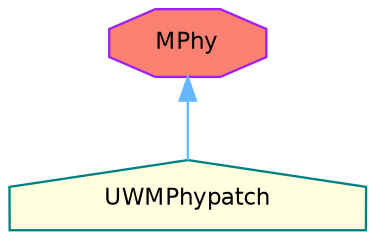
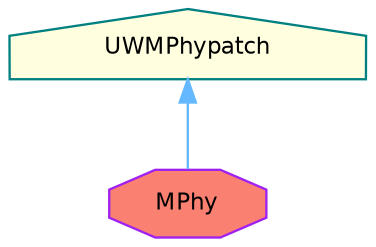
edge "UWMPhypatch" -> "MPhy": reversed
